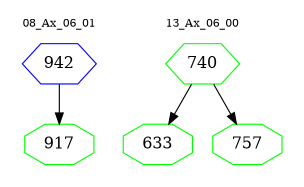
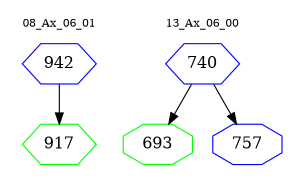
node "740": color green -> blue
node "917": shape octagon -> hexagon
node "633": label "633" -> "693"
node "757": color green -> blue
